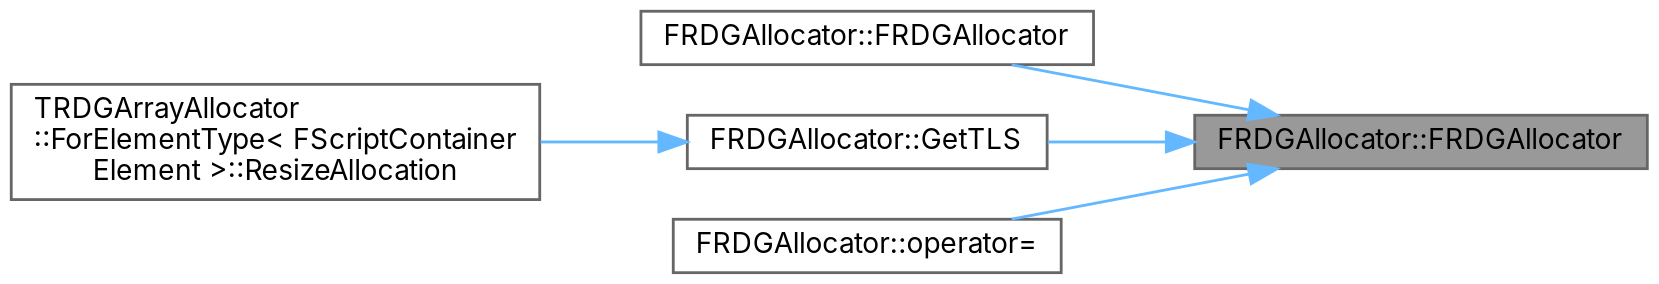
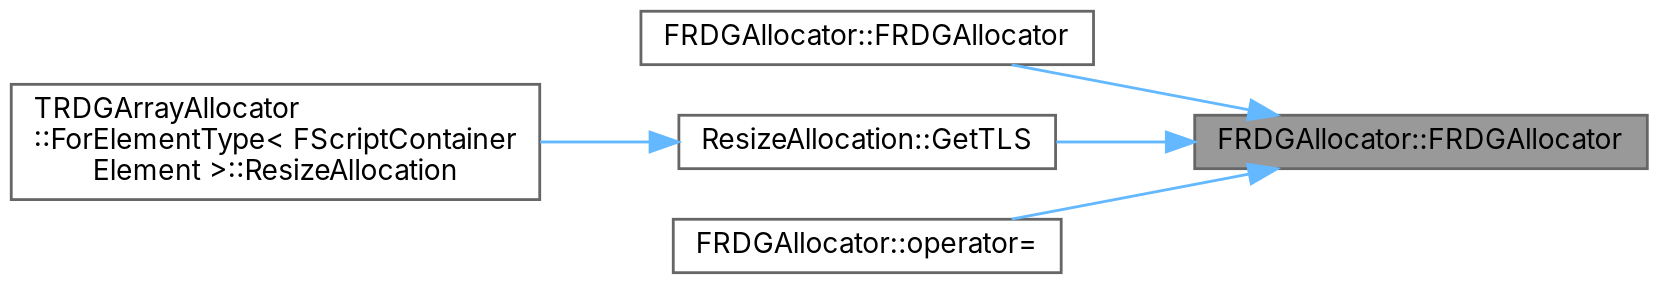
node "FRDGAllocator::GetTLS": label "FRDGAllocator::GetTLS" -> "ResizeAllocation::GetTLS"
